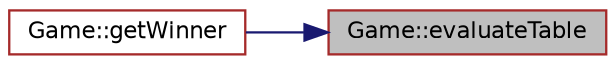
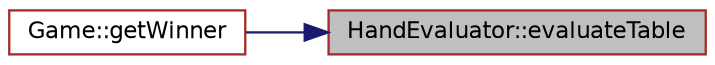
node "Game::evaluateTable": label "Game::evaluateTable" -> "HandEvaluator::evaluateTable"
